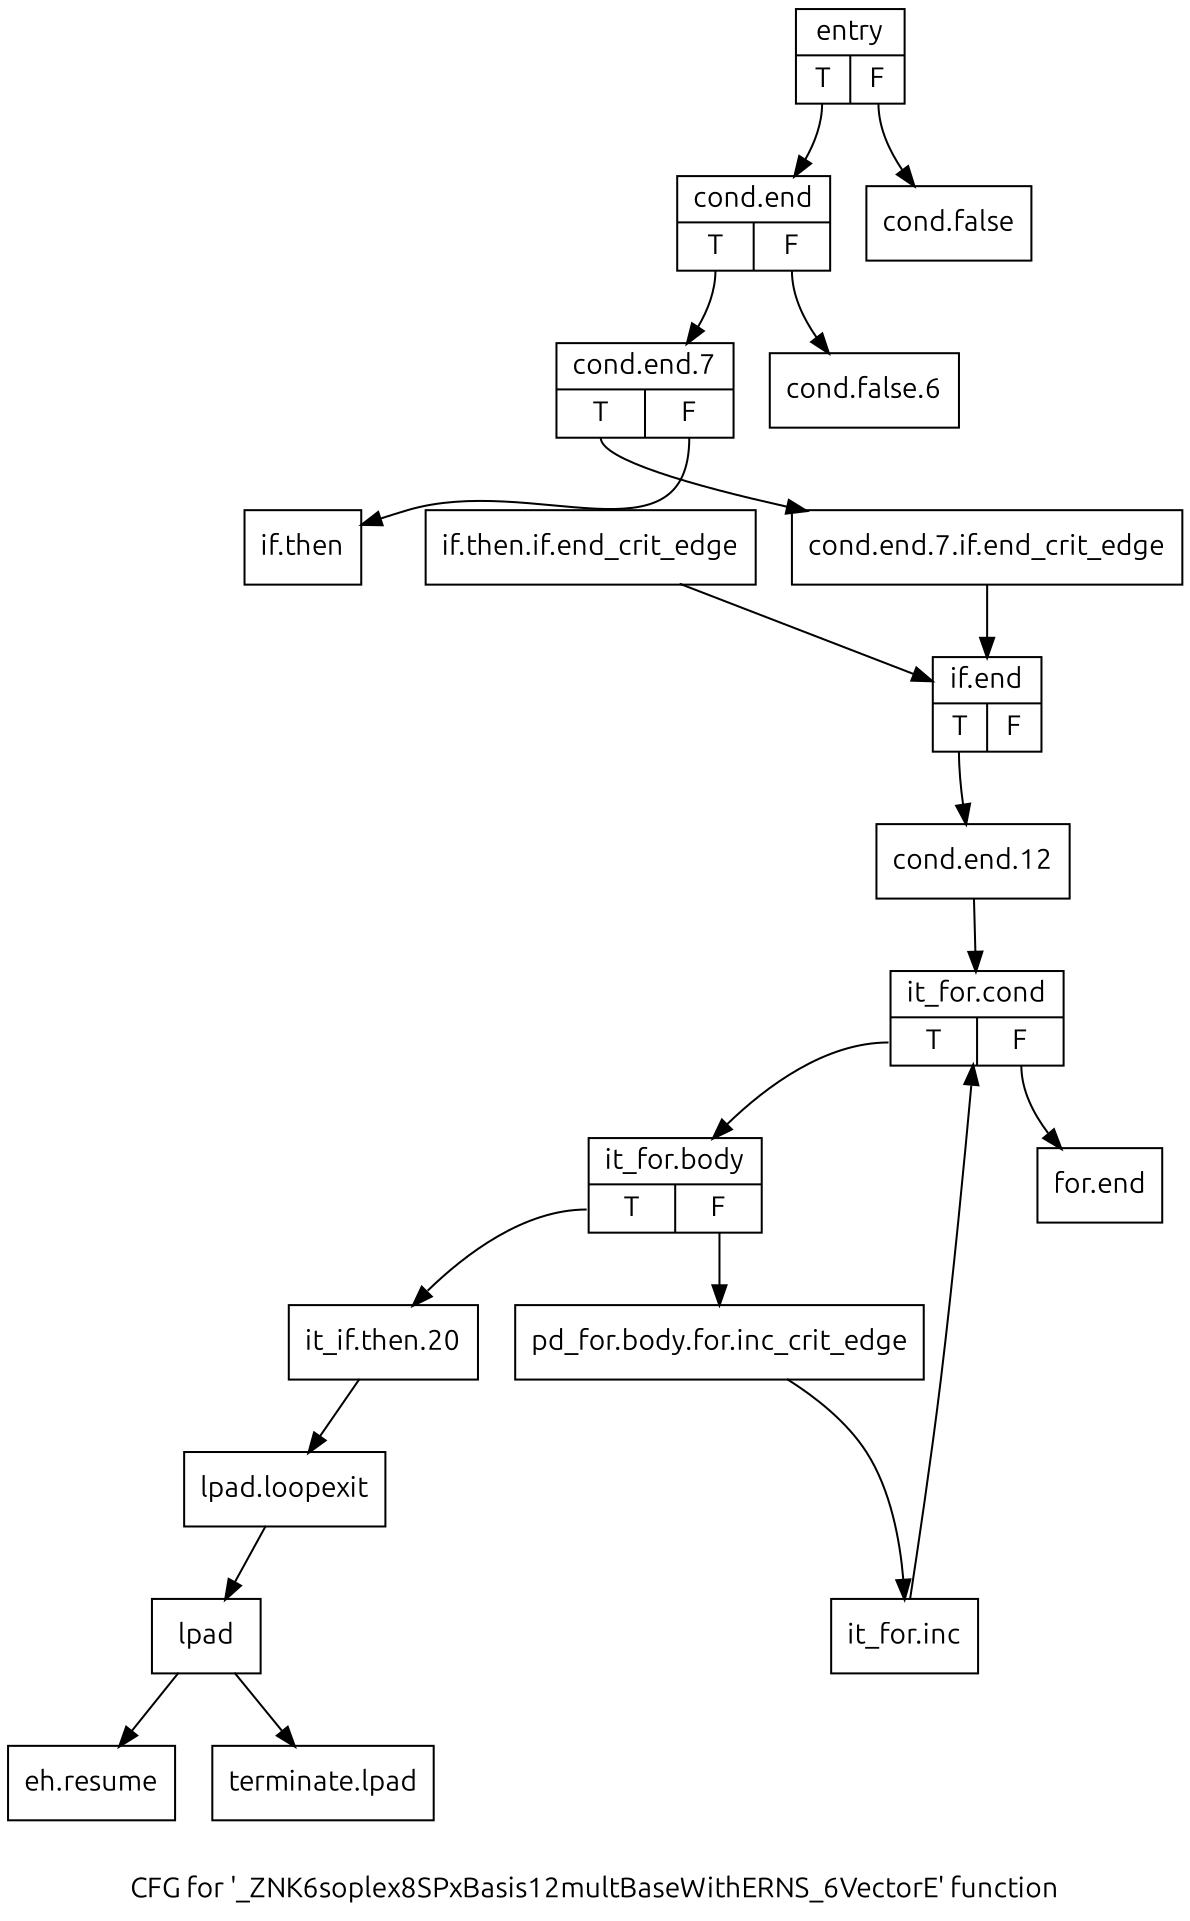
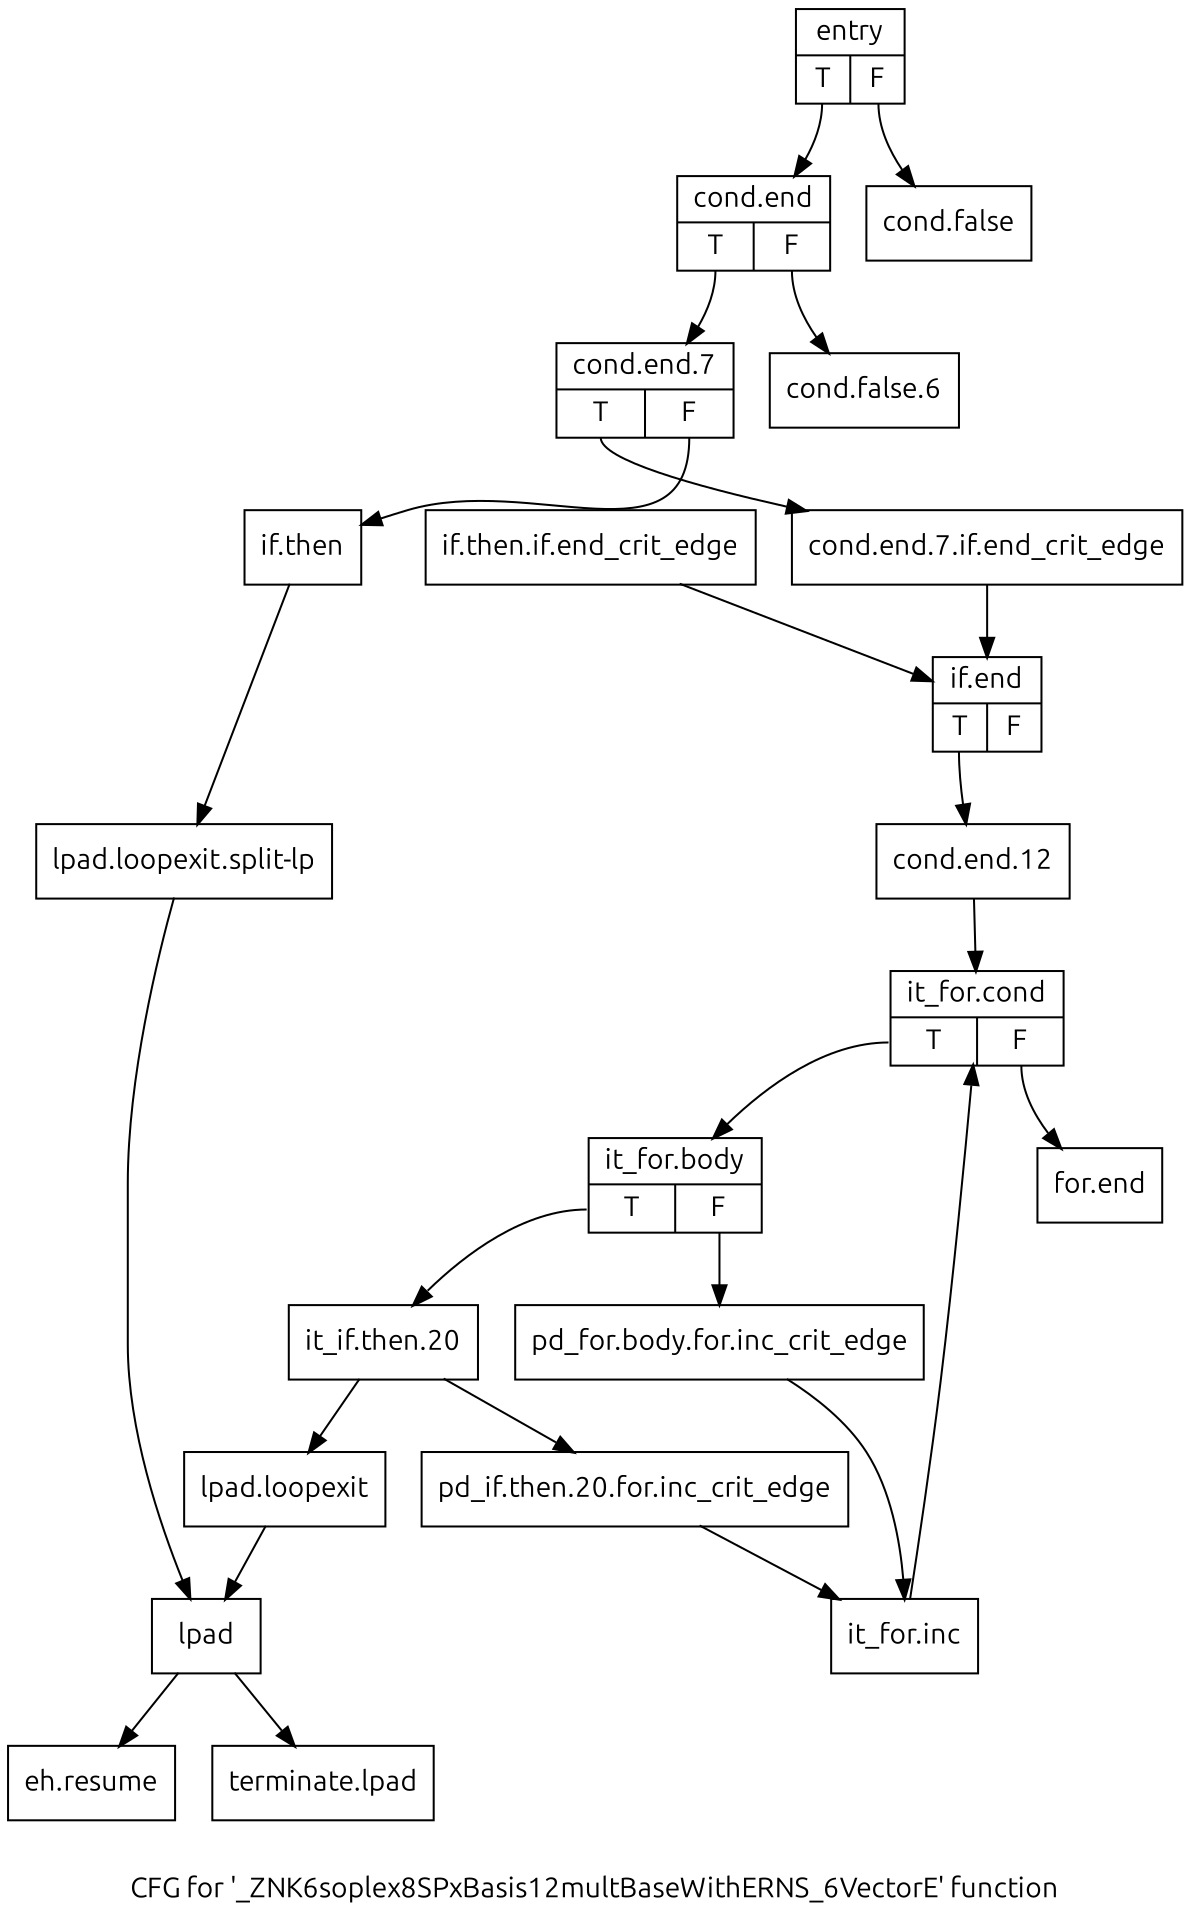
node "lpad.loopexit.split-lp": added
node "pd_if.then.20.for.inc_crit_edge": added
